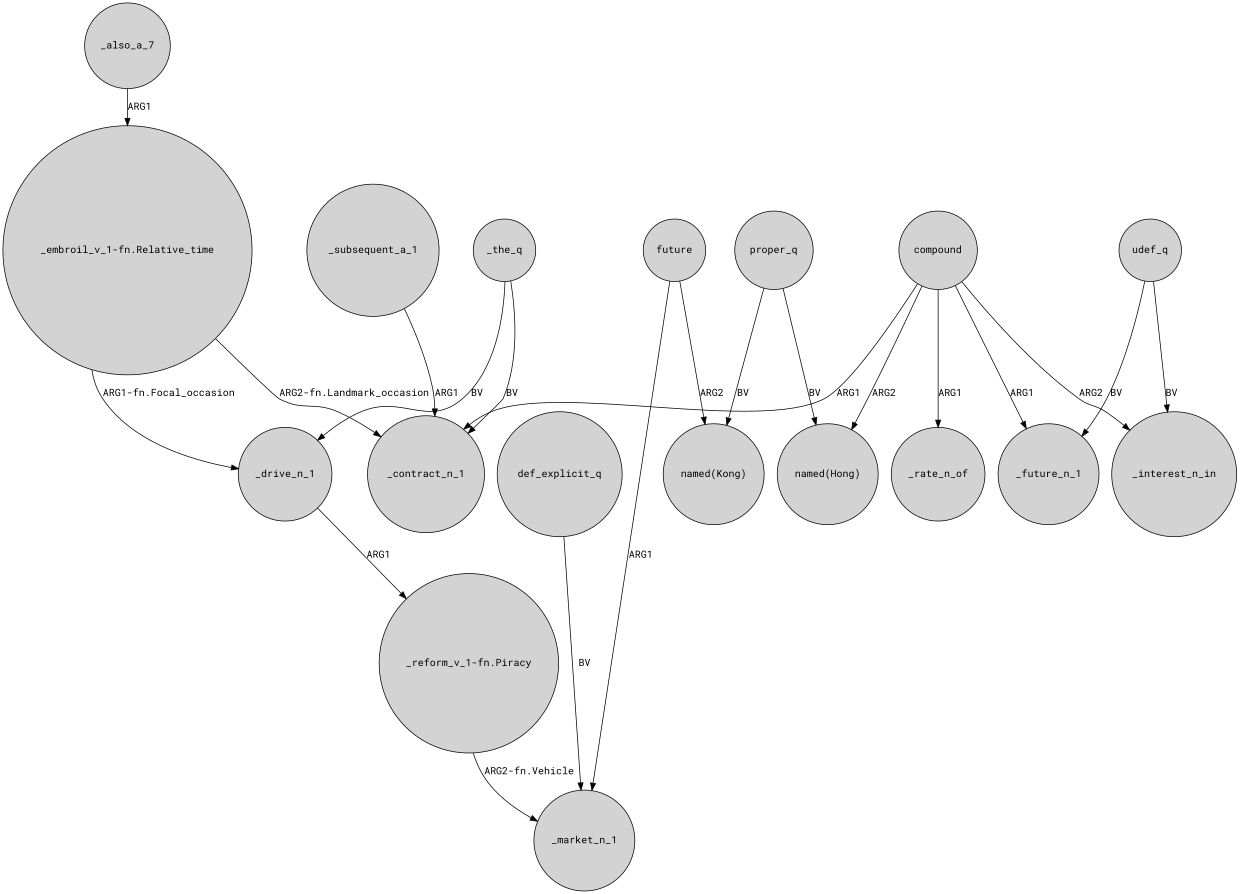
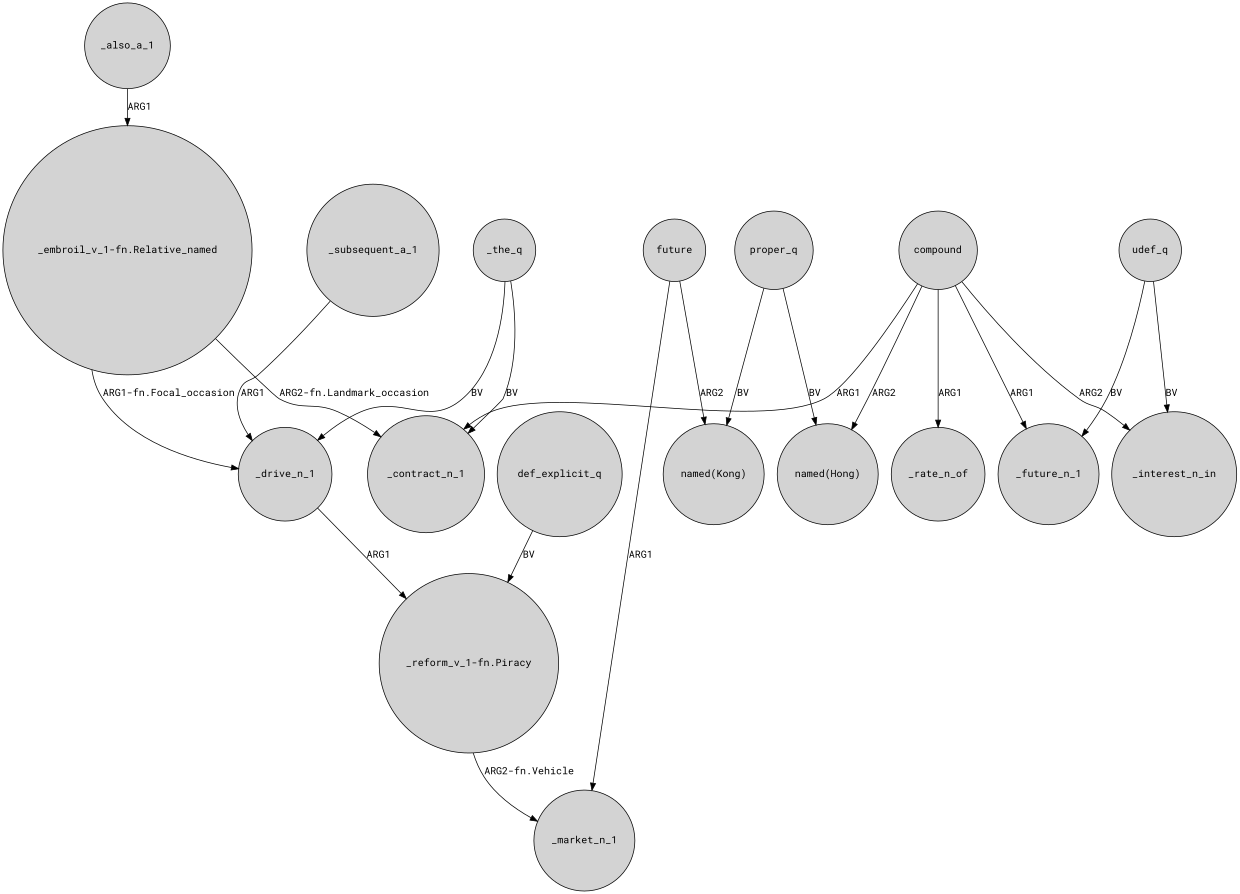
node "_also_a_7": label "_also_a_7" -> "_also_a_1"
node "_embroil_v_1-fn.Relative_time": label "_embroil_v_1-fn.Relative_time" -> "_embroil_v_1-fn.Relative_named"
edge "_subsequent_a_1" -> "_contract_n_1": now "_subsequent_a_1" -> "_drive_n_1"
edge "def_explicit_q" -> "_market_n_1": now "def_explicit_q" -> "_reform_v_1-fn.Piracy"
